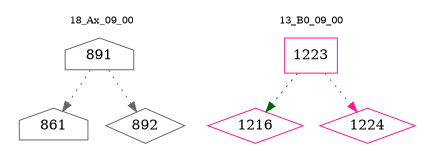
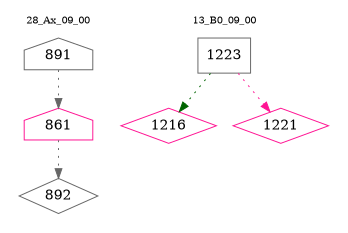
cluster "18_Ax_09_00": label "18_Ax_09_00" -> "28_Ax_09_00"
node "1223": color deeppink -> gray40
edge "891" -> "892": now "861" -> "892"
node "861": color gray40 -> deeppink
node "1224": label "1224" -> "1221"
